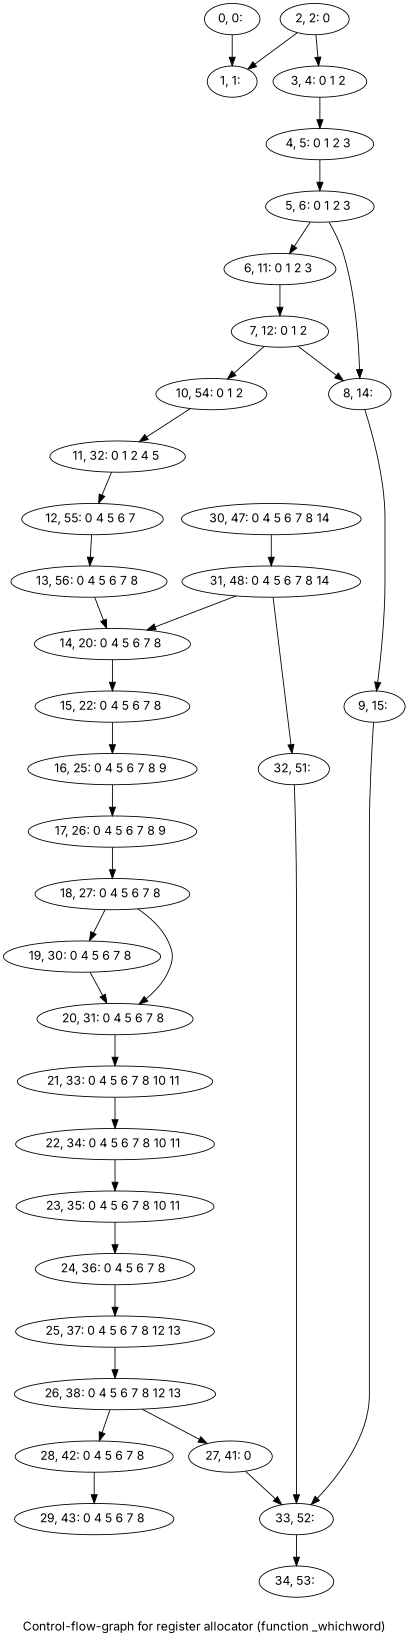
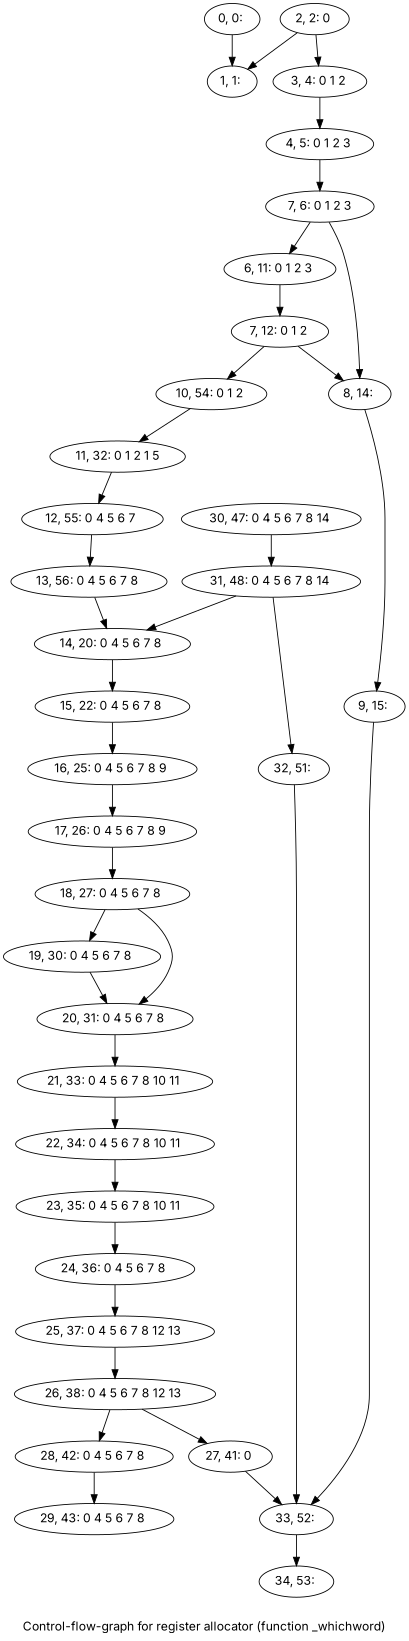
node "5, 6: 0 1 2 3": label "5, 6: 0 1 2 3" -> "7, 6: 0 1 2 3"
node "11, 32: 0 1 2 4 5": label "11, 32: 0 1 2 4 5" -> "11, 32: 0 1 2 1 5"
